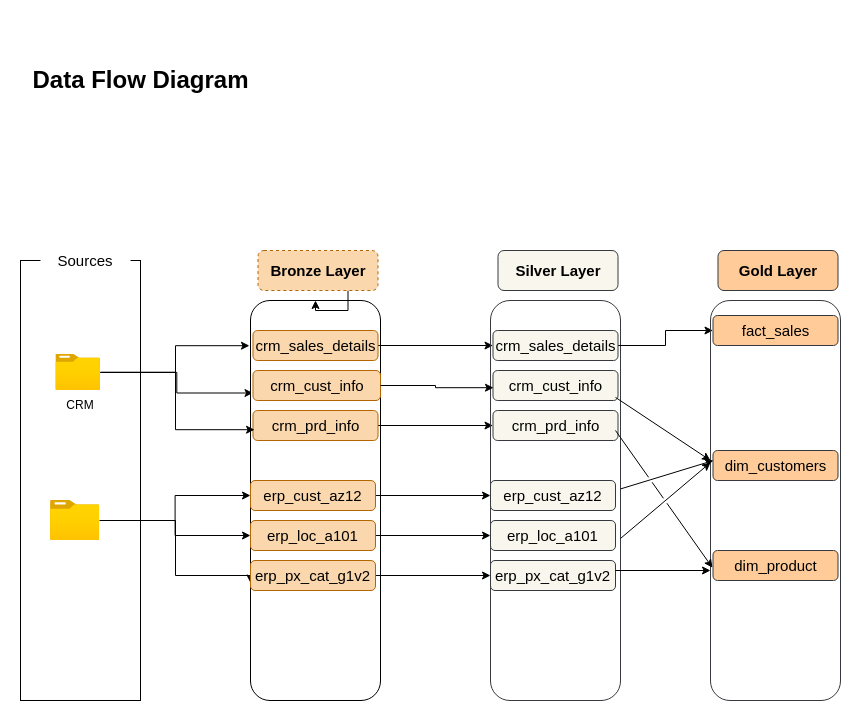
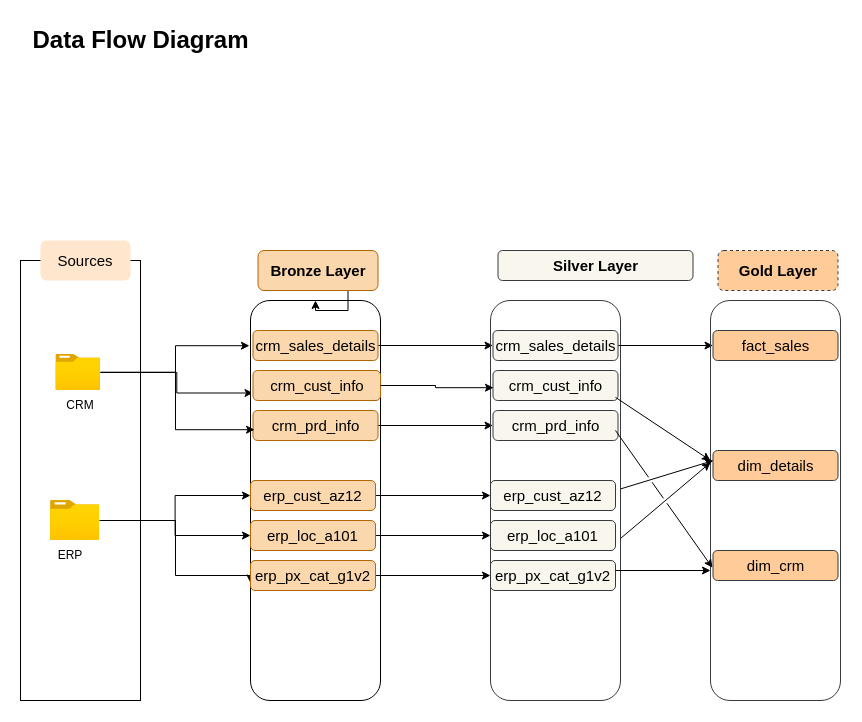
node "Data Flow Diagram": moved (141, 81) -> (141, 41)
node "Sources": fillcolor #ffffff -> #ffe6cc
node "Bronze Layer": style dashed -> solid
node "Silver Layer": size 120x40 -> 195x30
node "Gold Layer": style solid -> dashed
node "fact_sales": moved (776, 331) -> (776, 346)
node "dim_customers": label "dim_customers" -> "dim_details"
node "ERP": added
node "dim_product": label "dim_product" -> "dim_crm"
